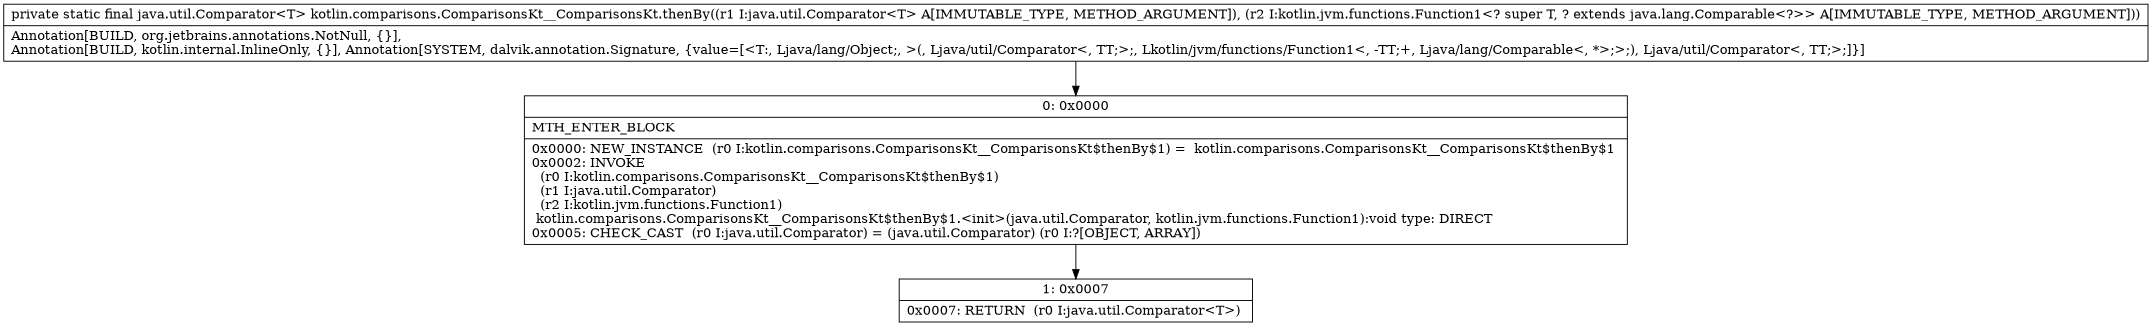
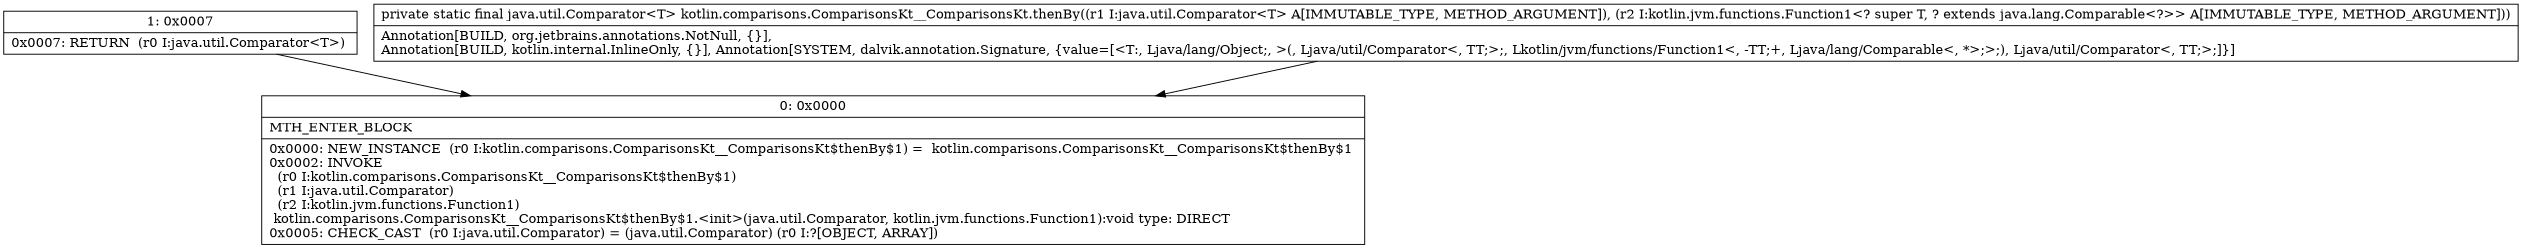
edge "0: 0x0000" -> "1: 0x0007": reversed
